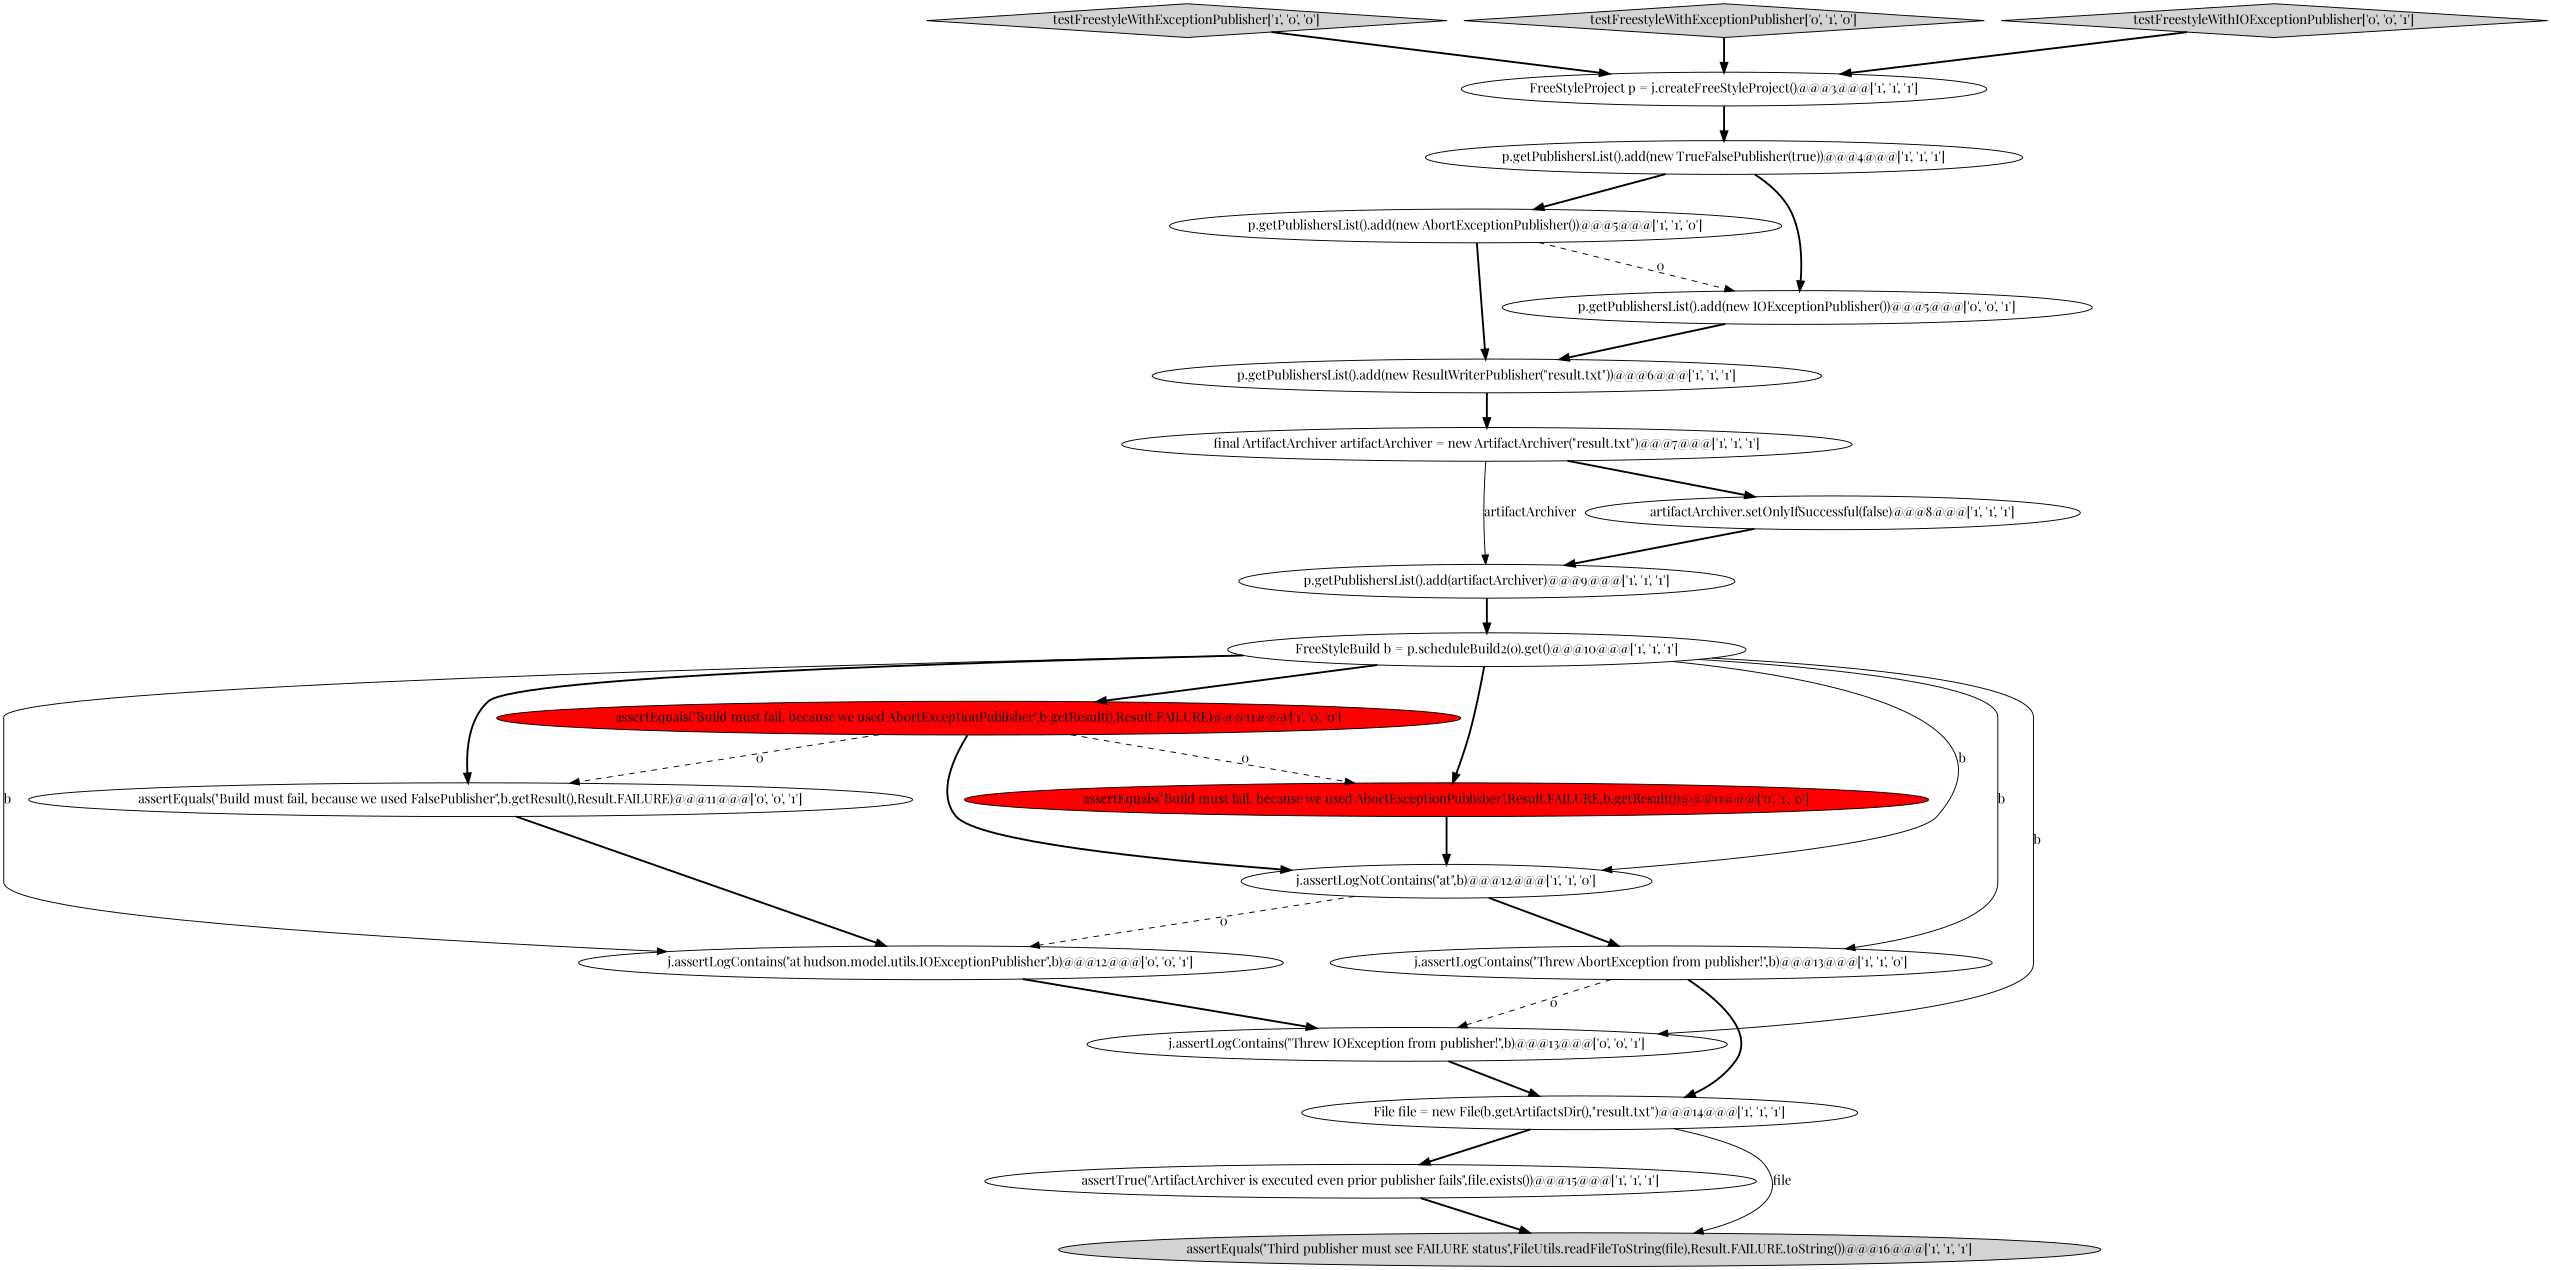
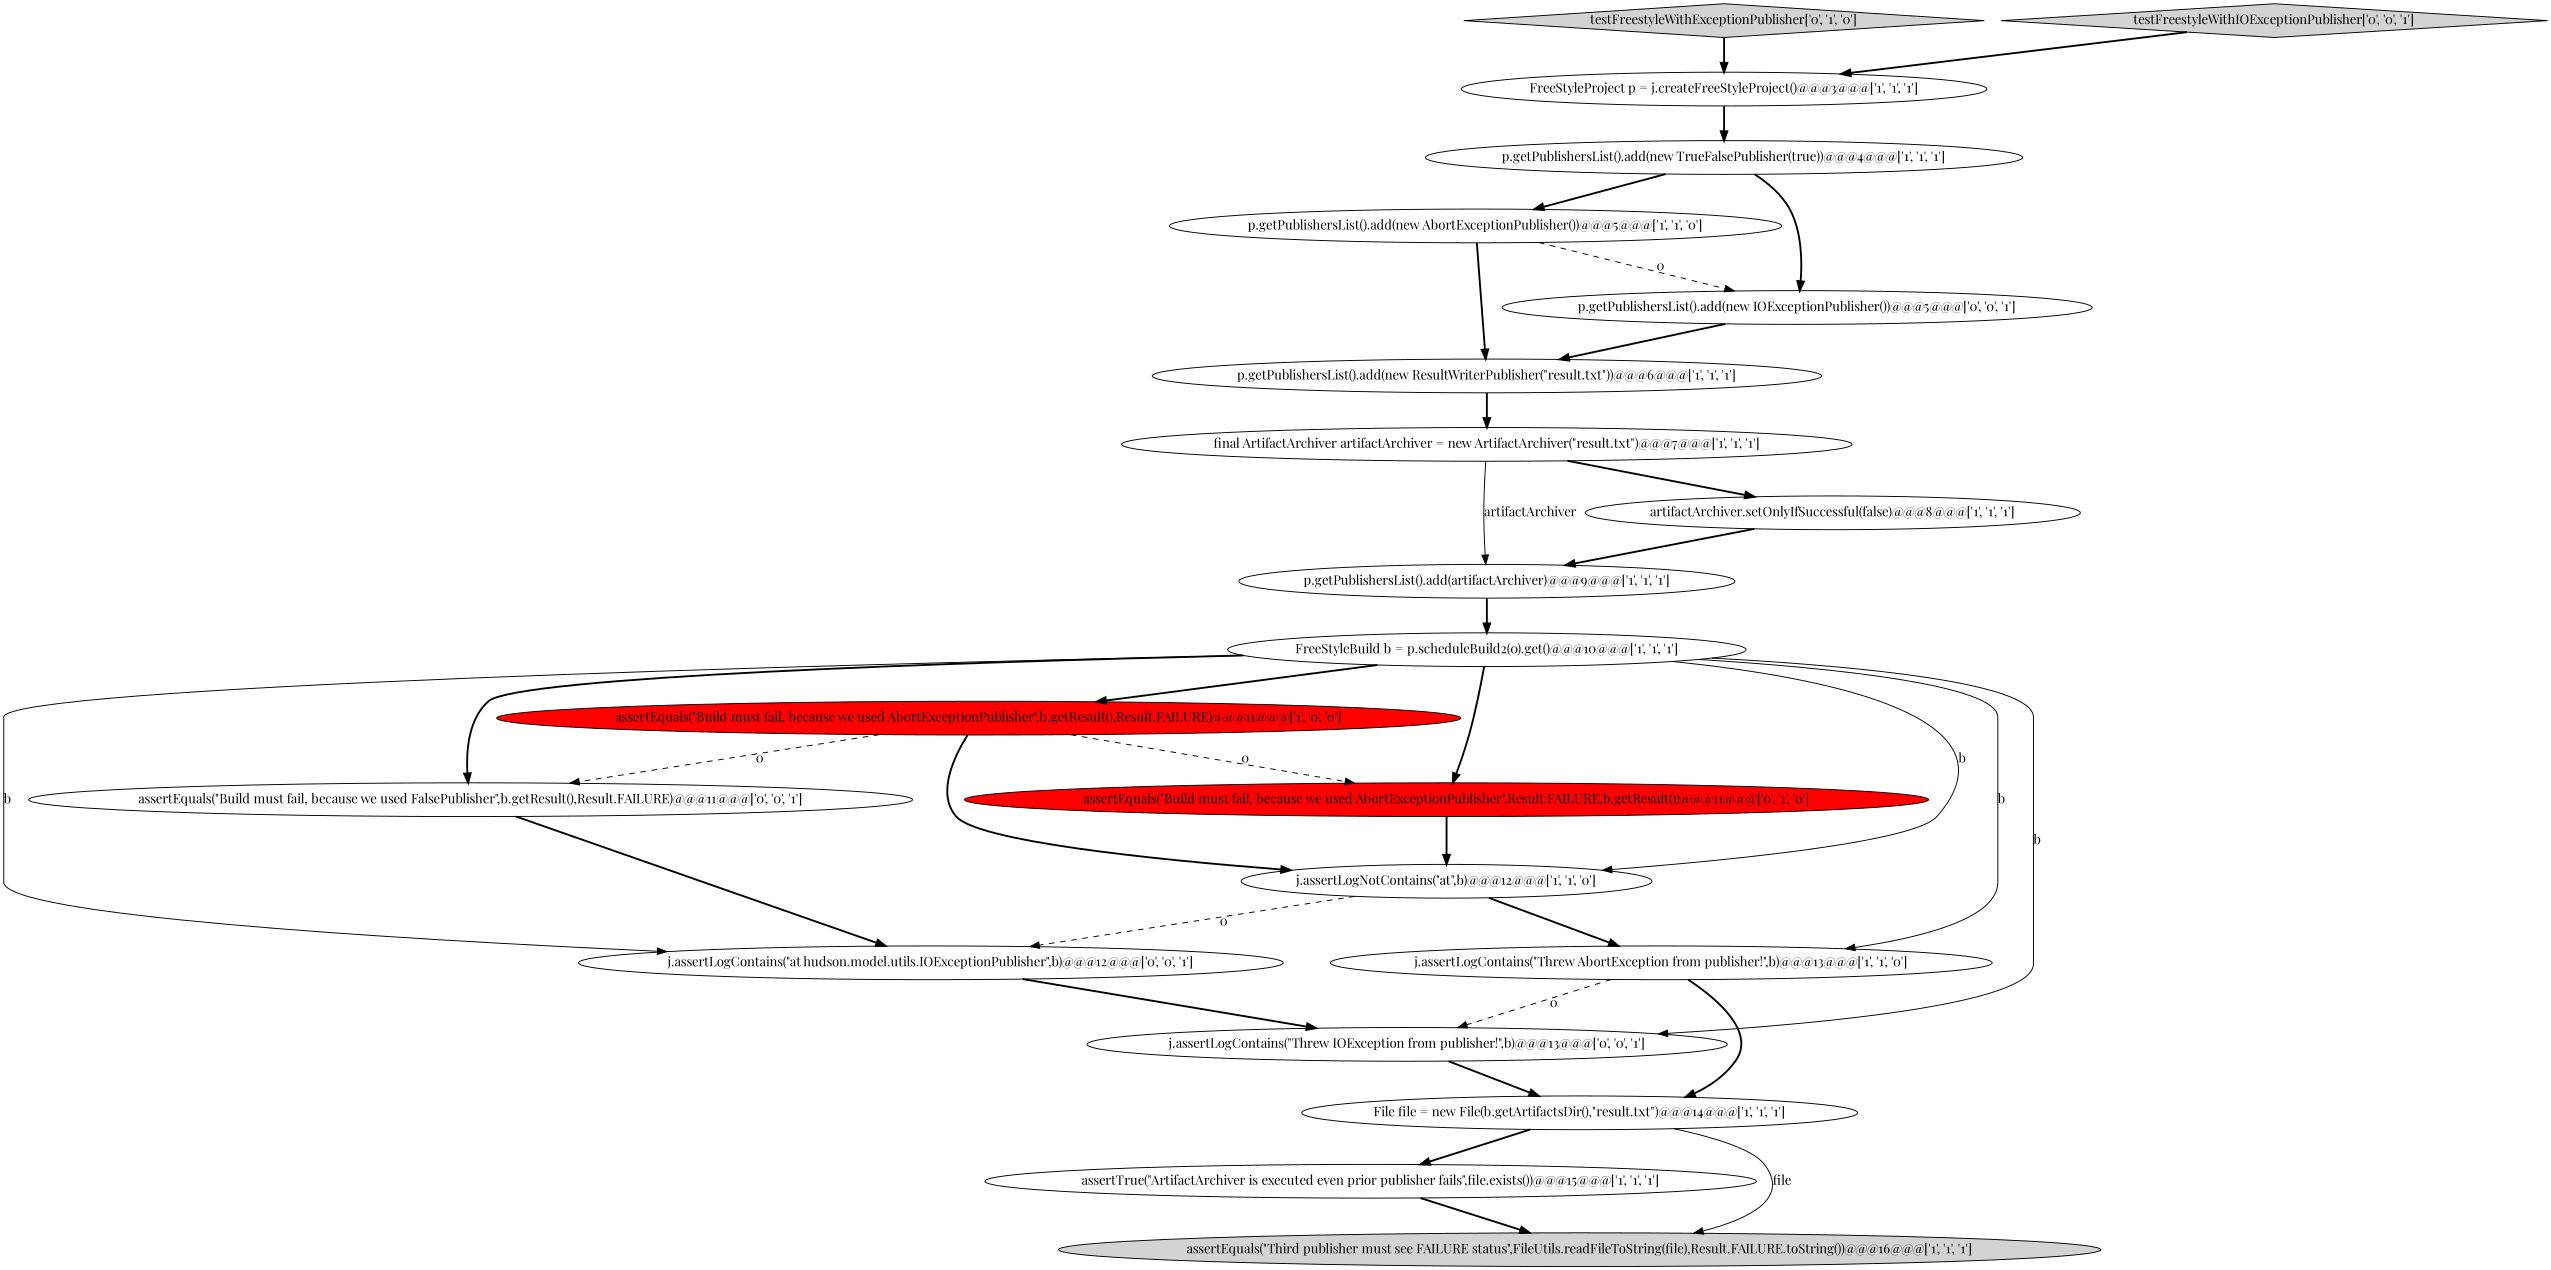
node "testFreestyleWithExceptionPublisher['1', '0', '0']": removed
